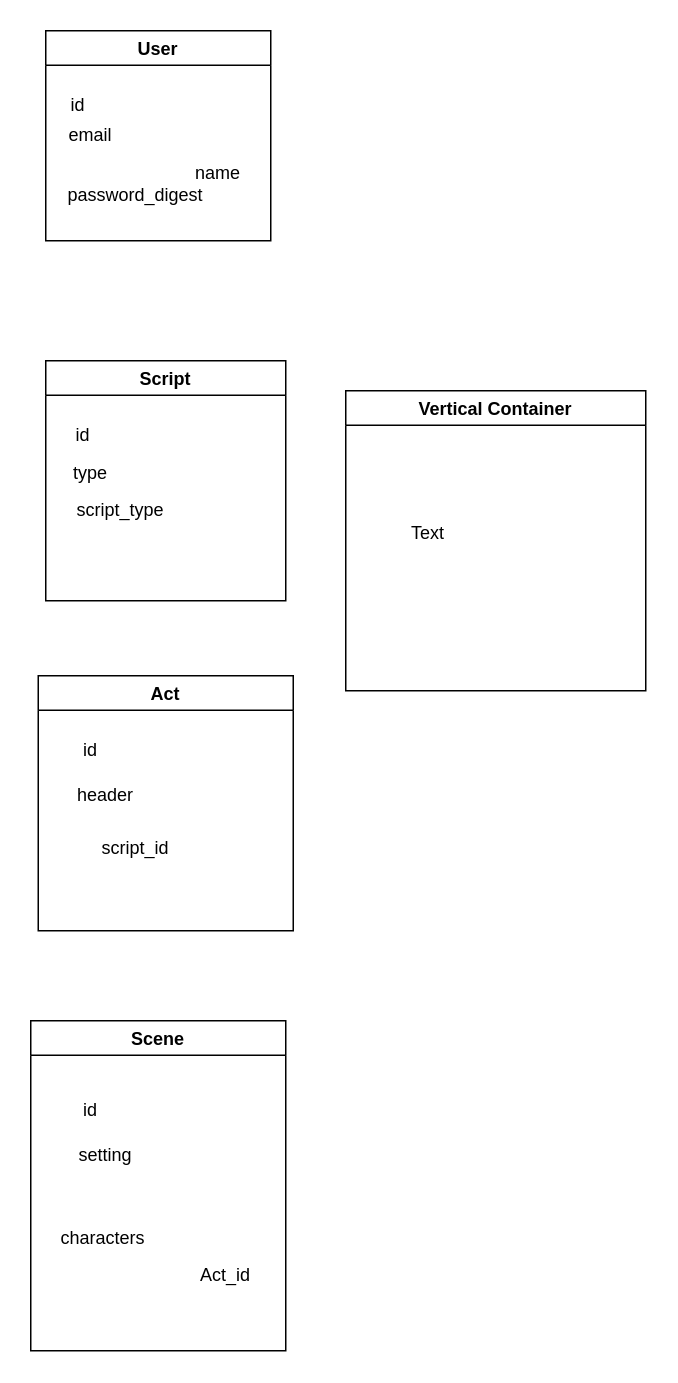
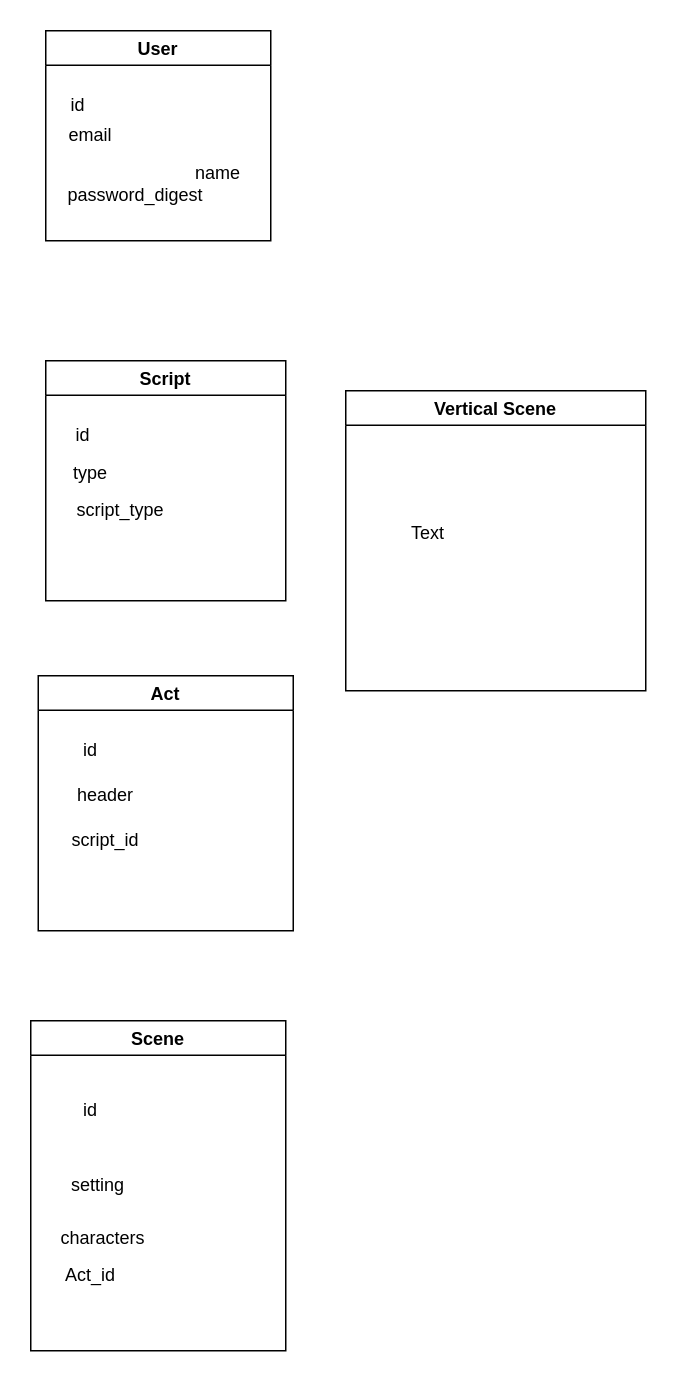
node "Vertical Container": label "Vertical Container" -> "Vertical Scene"
node "script_id": moved (136, 848) -> (106, 841)
node "setting": moved (106, 1156) -> (98, 1186)
node "Act_id": moved (226, 1276) -> (91, 1276)
